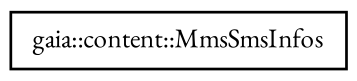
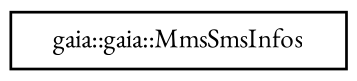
node "gaia::content::MmsSmsInfos": label "gaia::content::MmsSmsInfos" -> "gaia::gaia::MmsSmsInfos"
